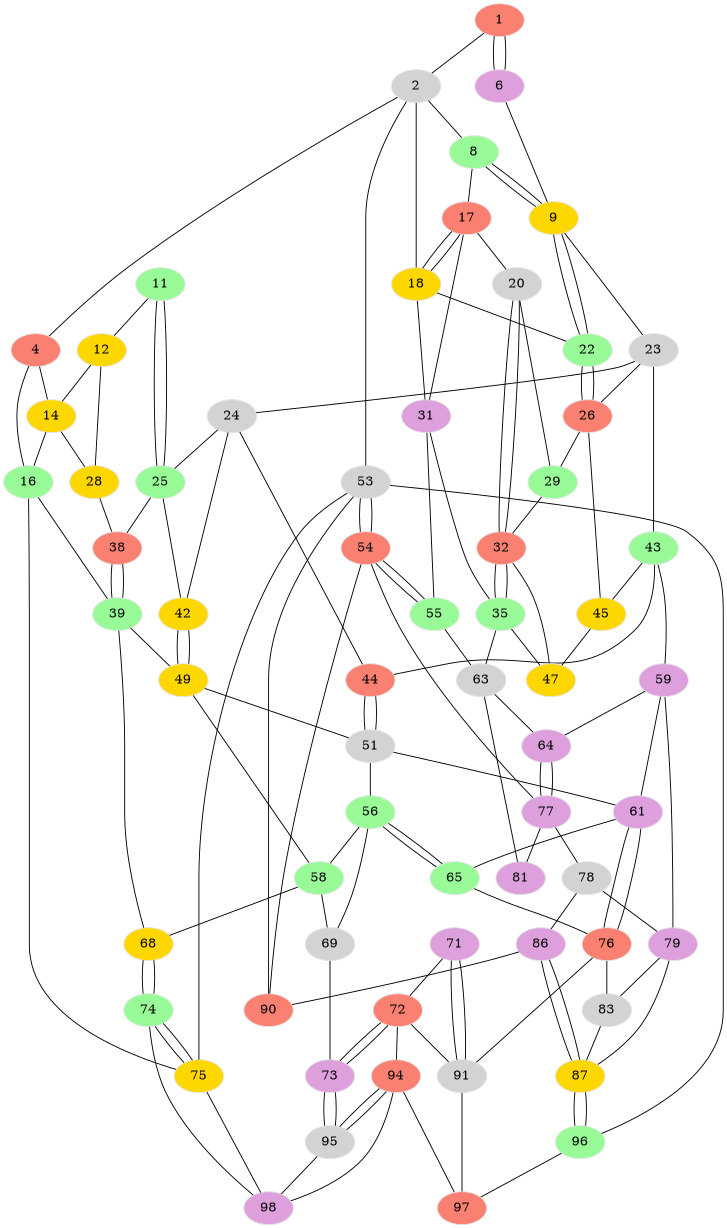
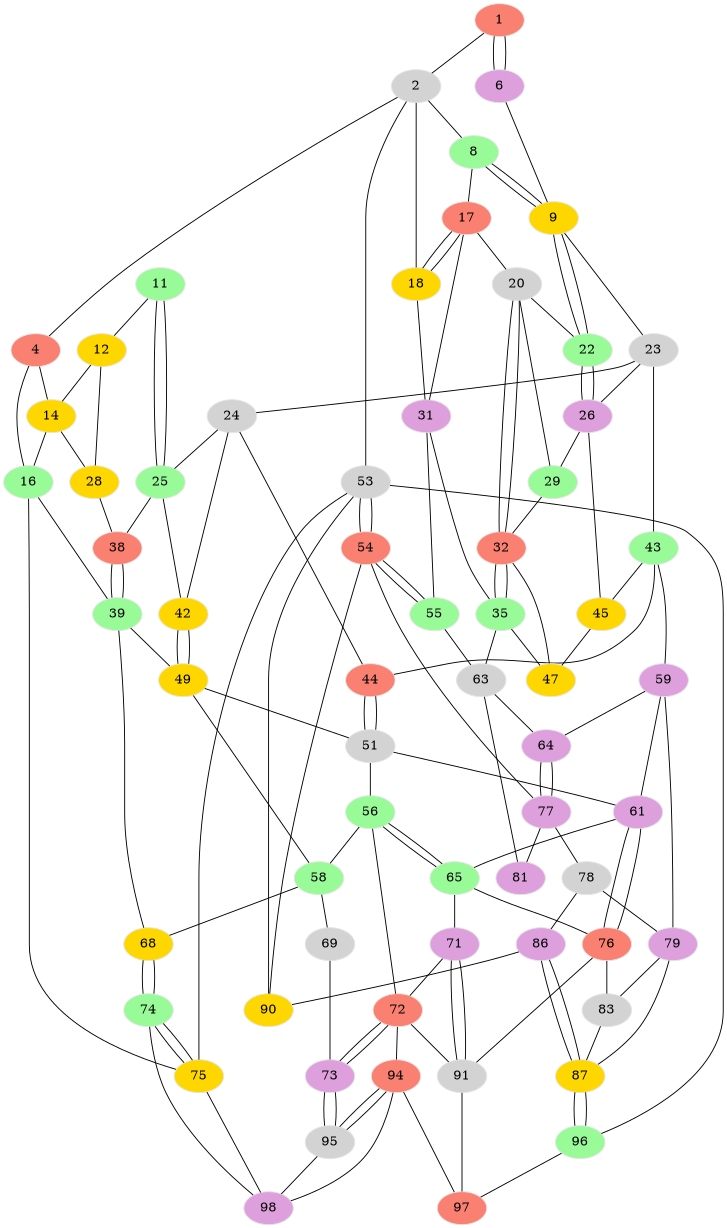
edge "18" -- "22": now "20" -- "22"
node "26": fillcolor salmon -> plum
edge "56" -- "69": now "56" -- "72"
edge "65" -- "71": added
node "90": fillcolor salmon -> gold
